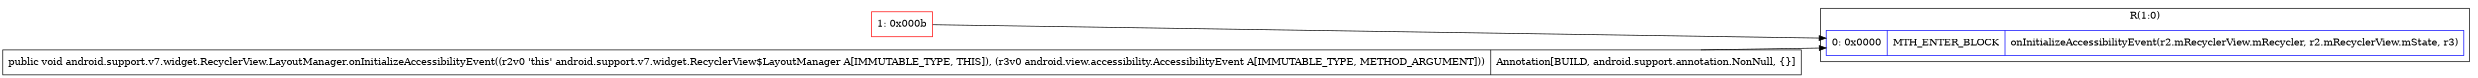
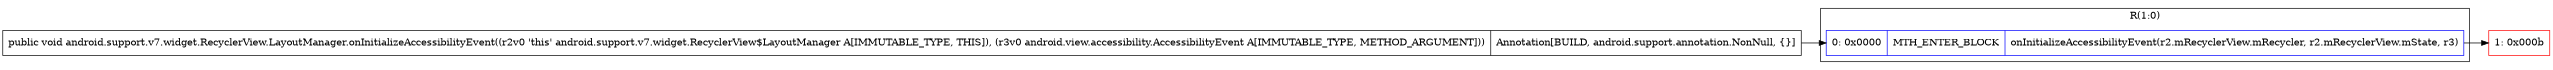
edge "1: 0x000b" -> "0: 0x0000": reversed
